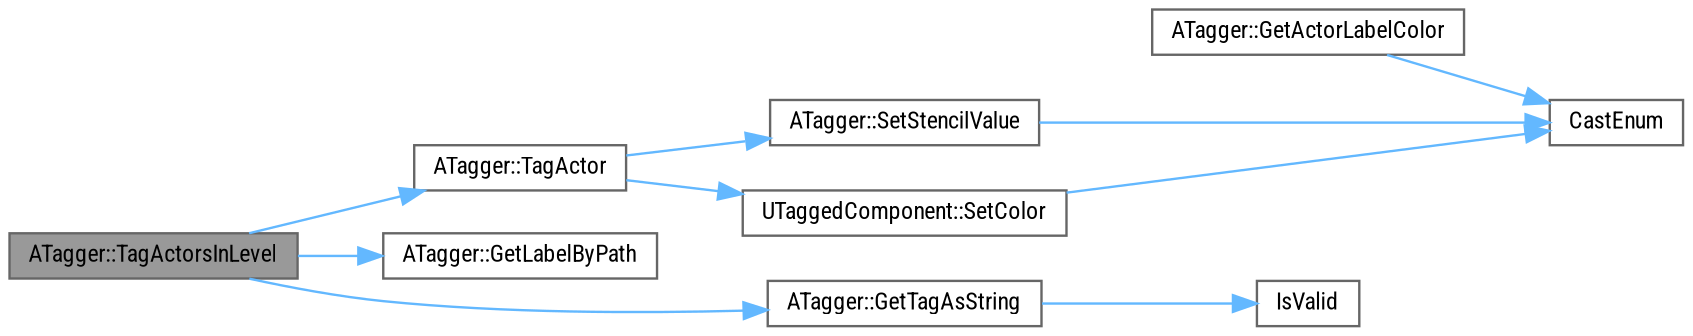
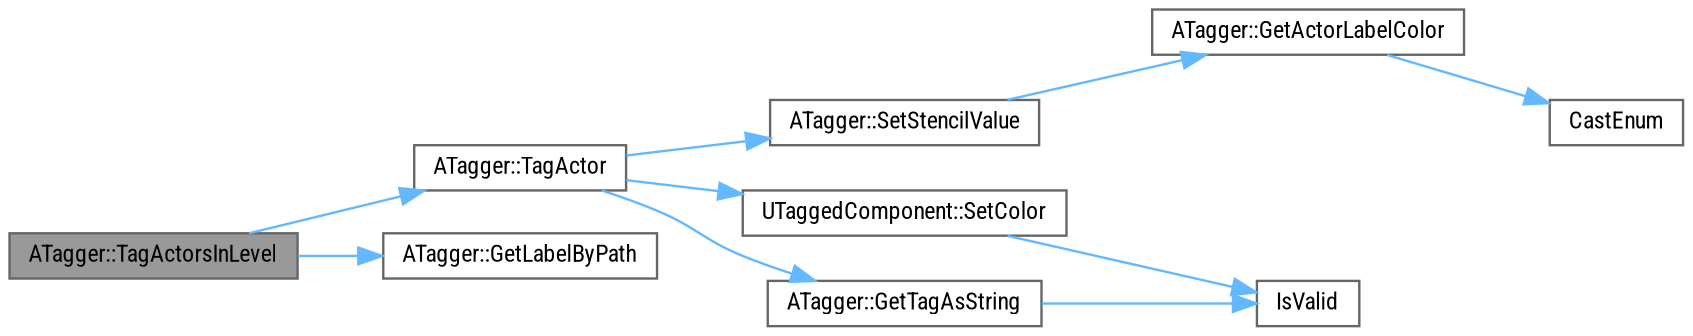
edge "ATagger::SetStencilValue" -> "CastEnum": now "ATagger::SetStencilValue" -> "ATagger::GetActorLabelColor"
edge "UTaggedComponent::SetColor" -> "CastEnum": now "UTaggedComponent::SetColor" -> "IsValid"
edge "ATagger::TagActorsInLevel" -> "ATagger::GetTagAsString": now "ATagger::TagActor" -> "ATagger::GetTagAsString"
